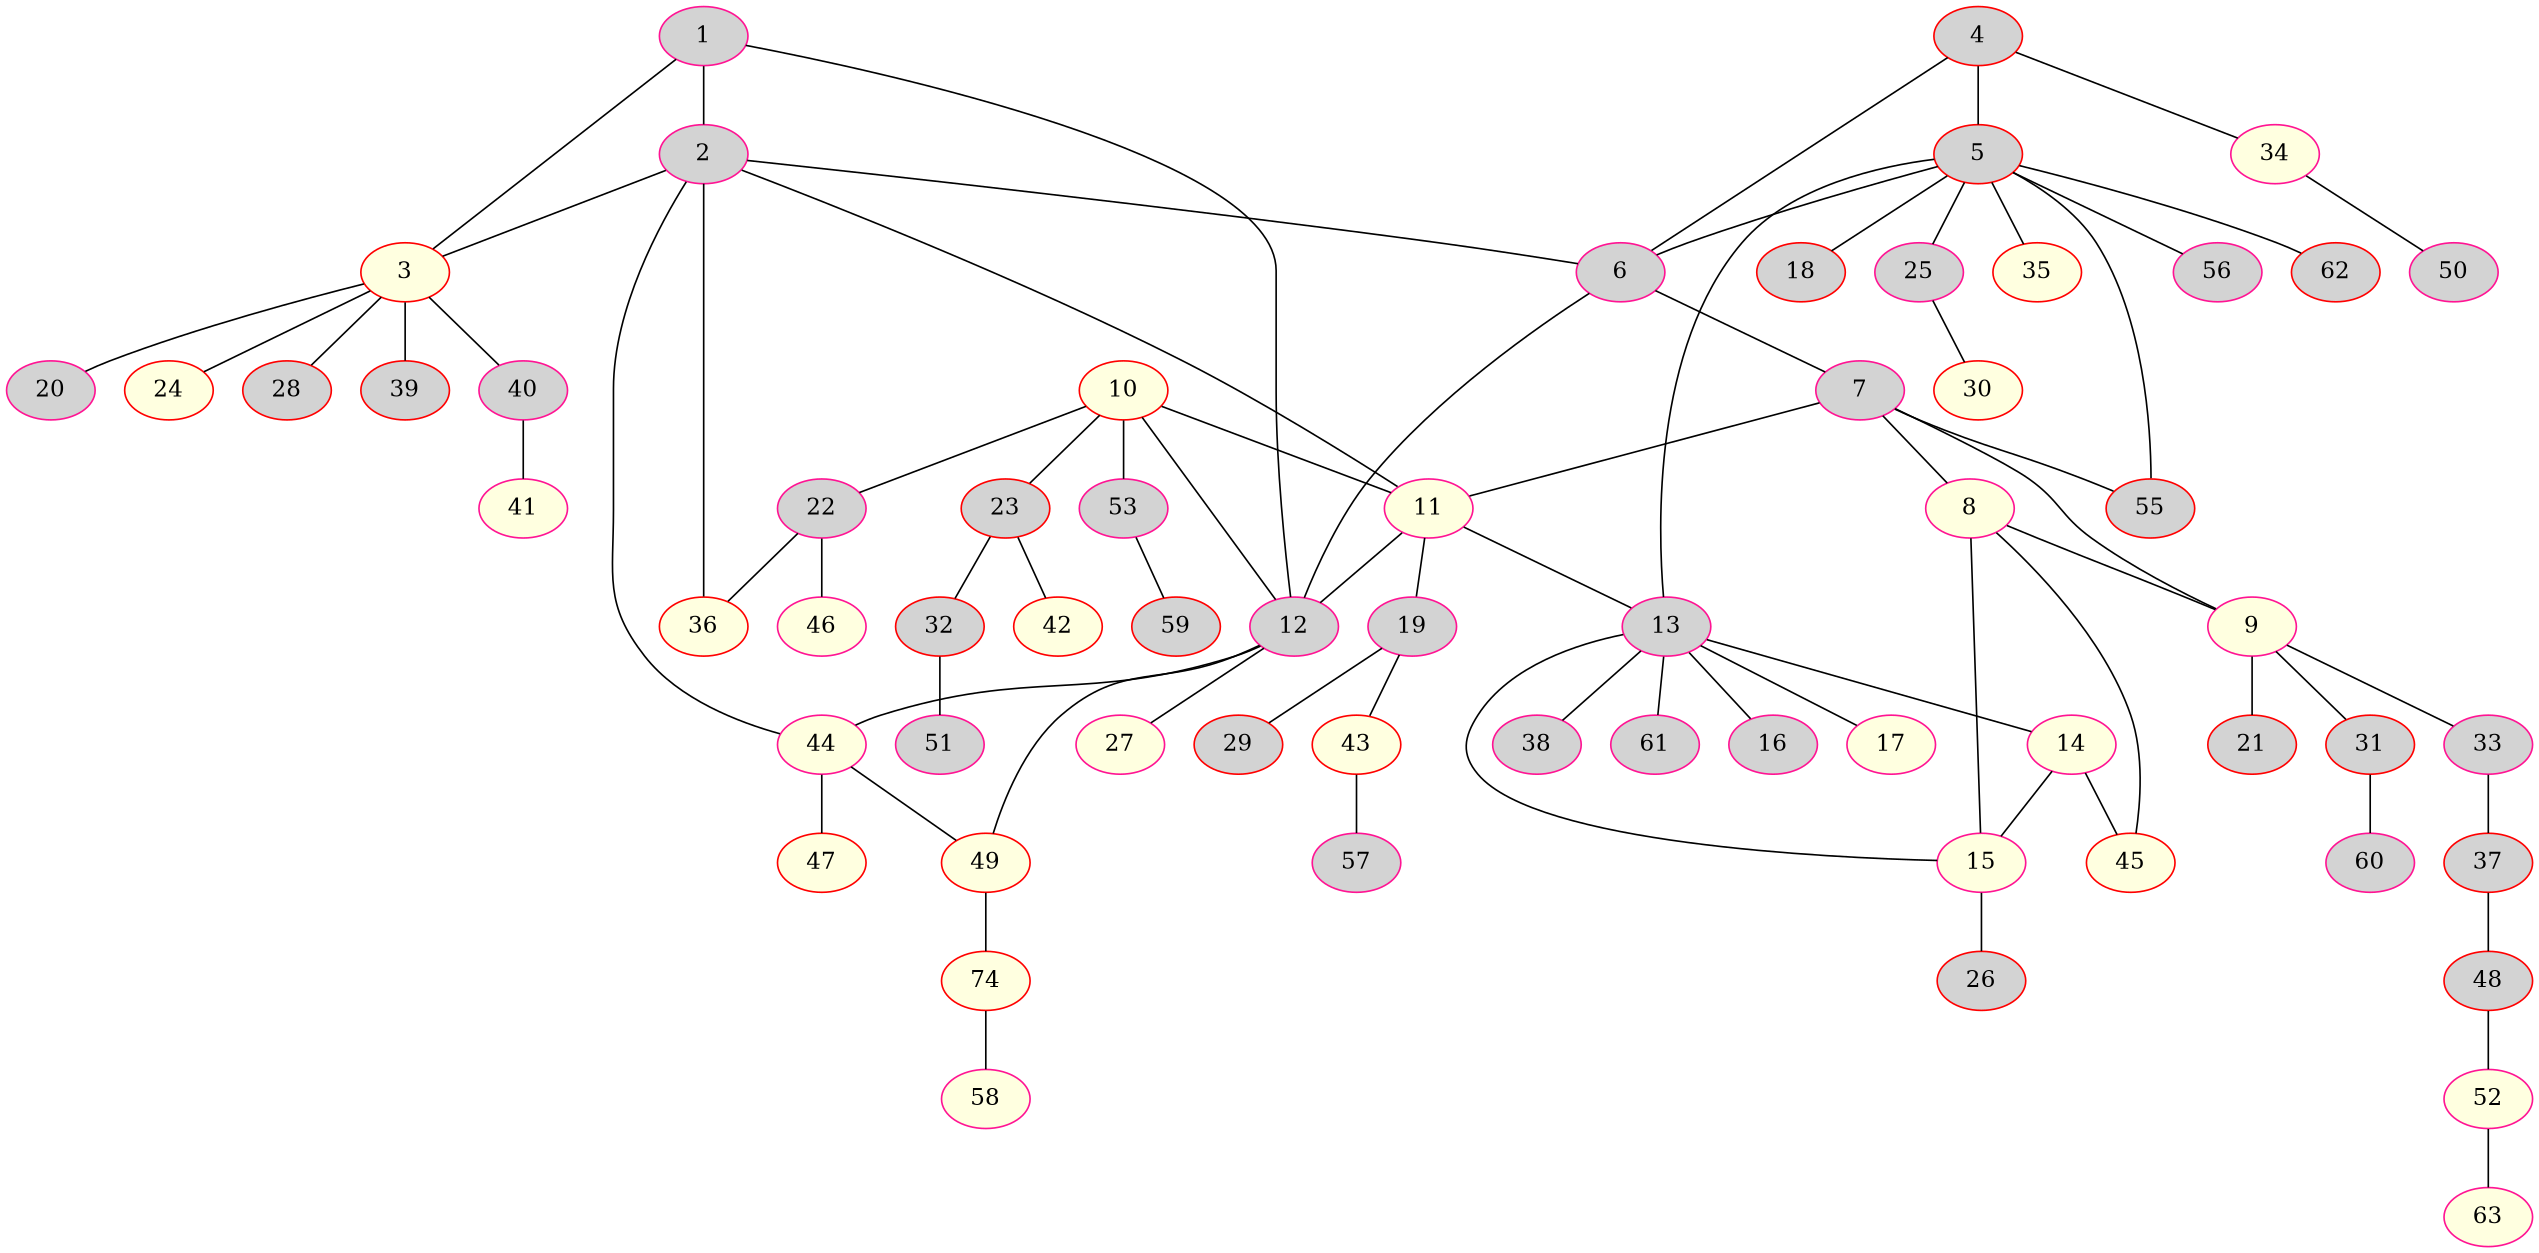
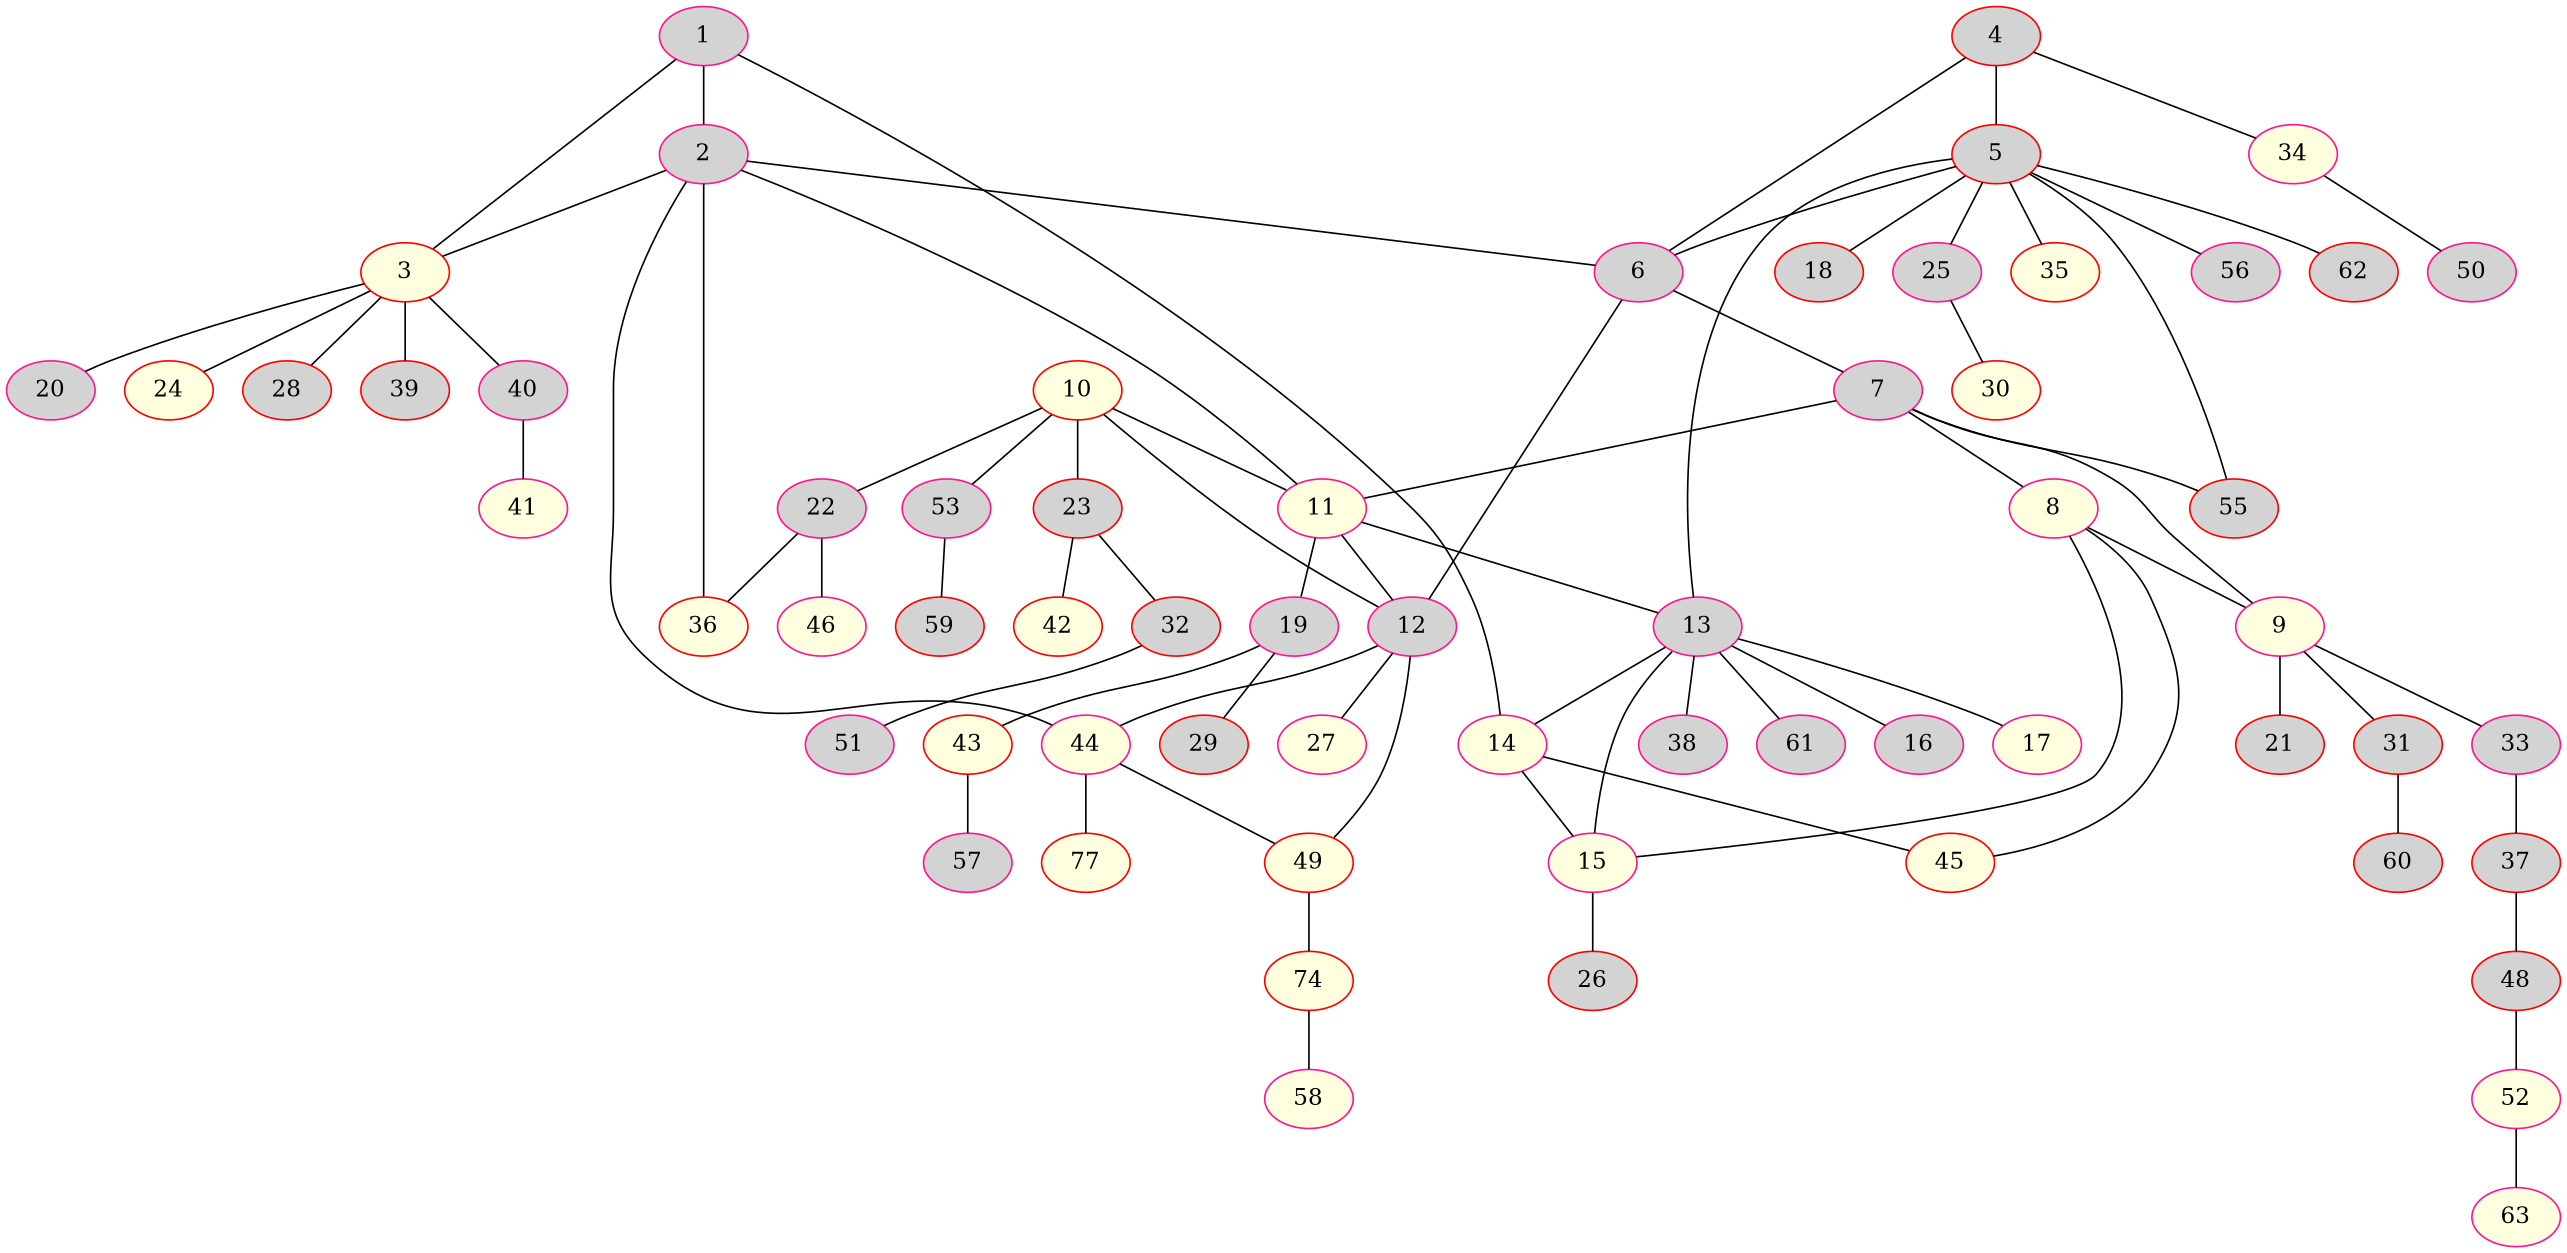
edge "1" -- "12": now "1" -- "14"
node "47": label "47" -> "77"
node "60": color deeppink -> red
